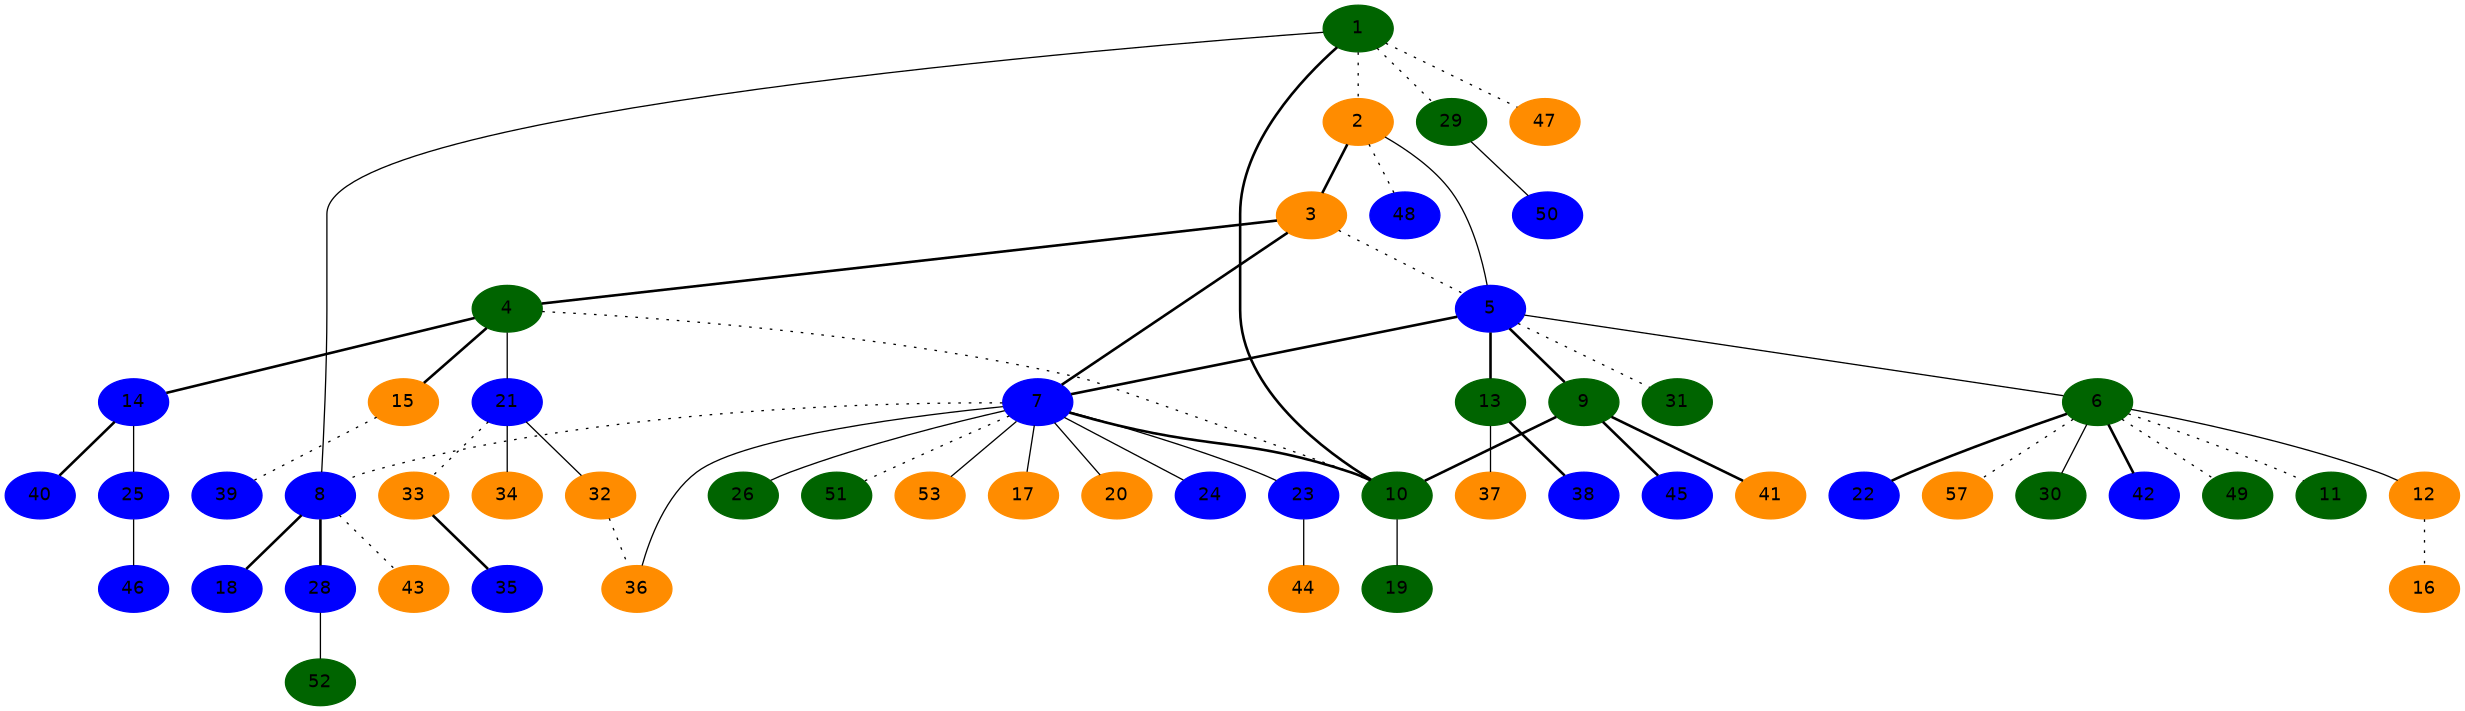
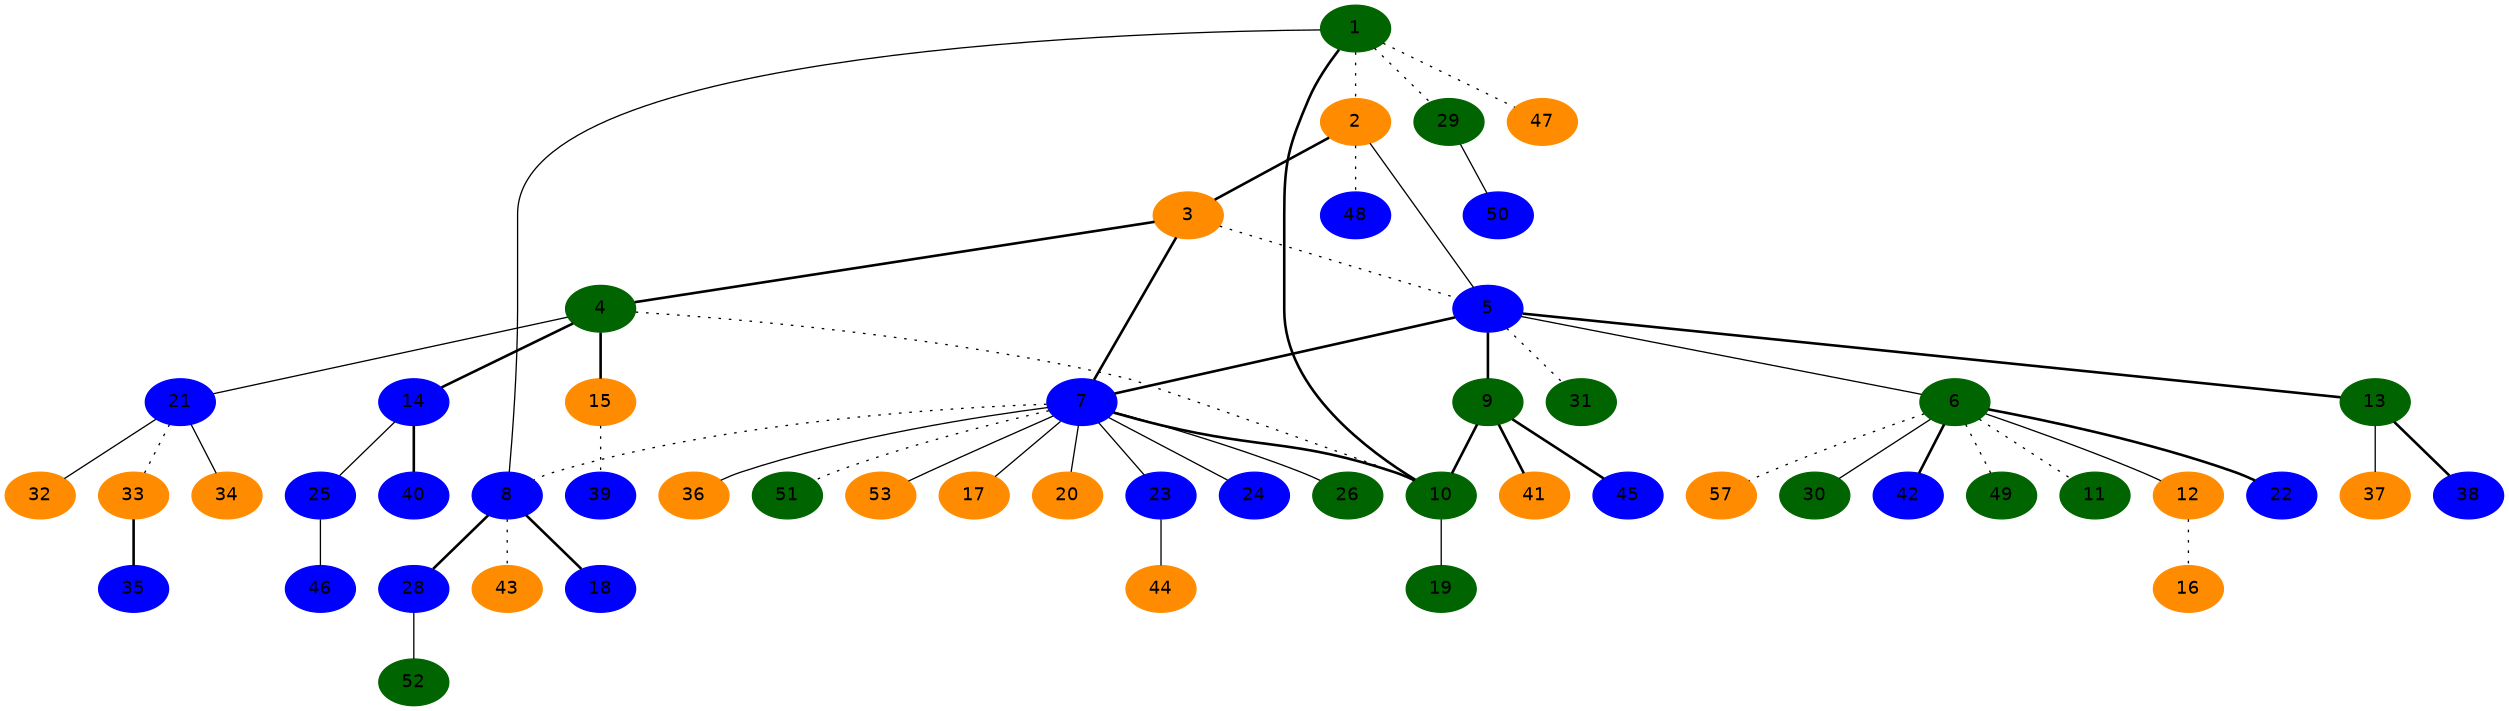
edge "32" -- "36": removed
